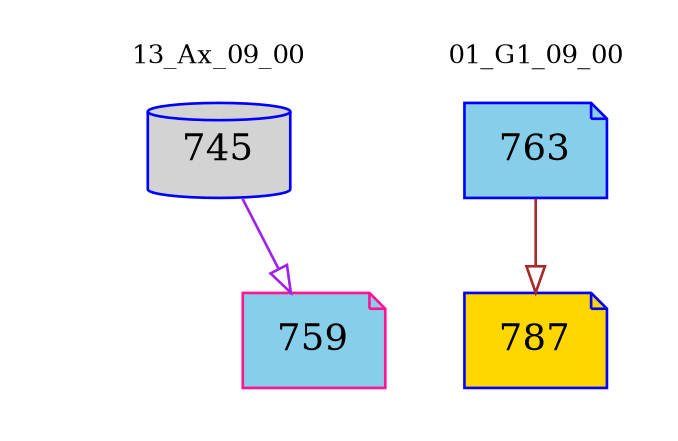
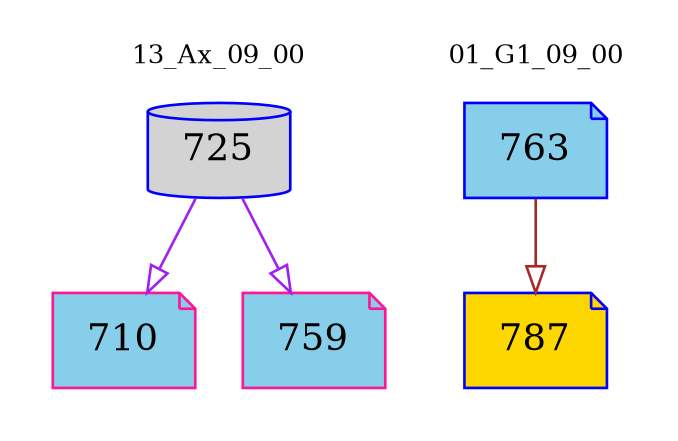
node "745": label "745" -> "725"
node "710": added
